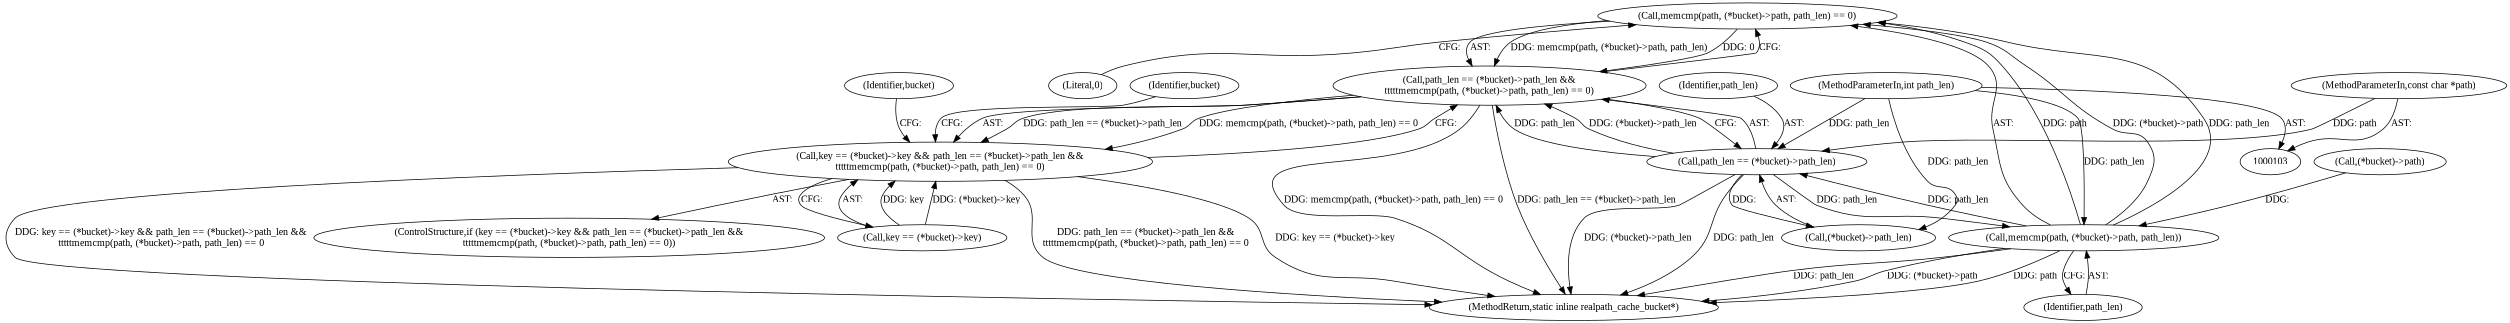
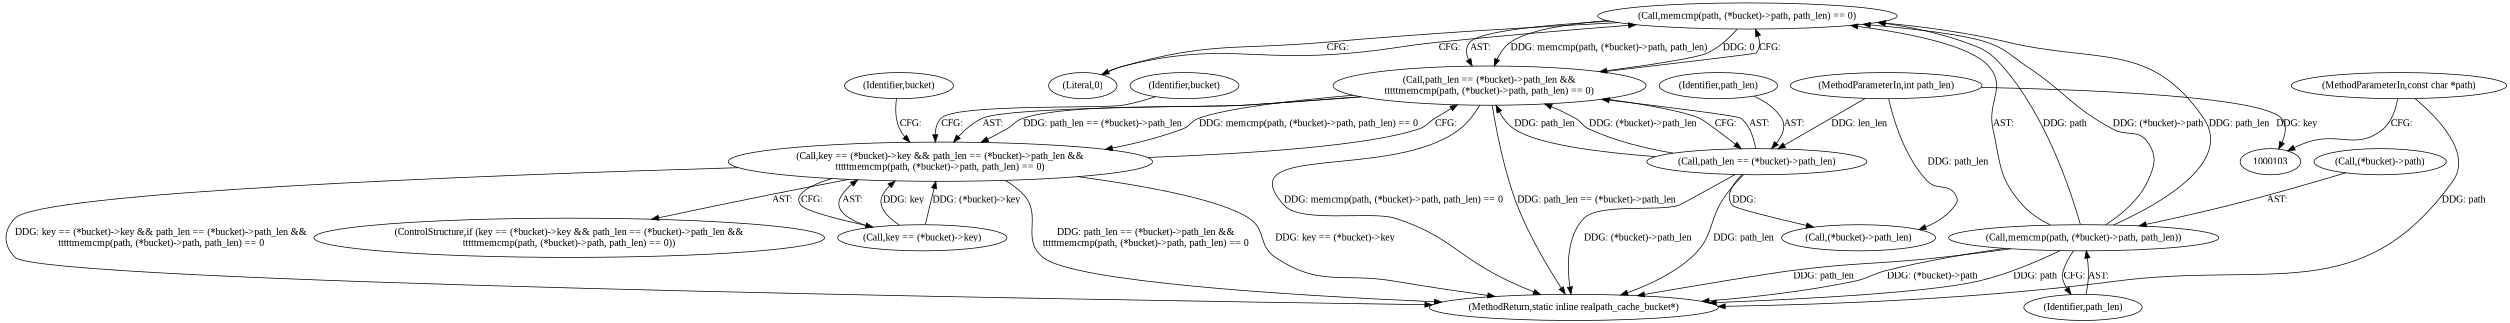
edge "(Call,memcmp(path, (*bucket)->path, path_len) == 0)" -> "(Literal,0)": added, label "CFG:"
edge "(MethodParameterIn,int path_len)" -> "(Call,memcmp(path, (*bucket)->path, path_len))": removed, label "DDG: path_len"
edge "(MethodParameterIn,int path_len)" -> "(Call,path_len == (*bucket)->path_len)": label "DDG: path_len" -> "DDG: len_len"
edge "(MethodParameterIn,int path_len)" -> "1000103": label "AST: " -> "DDG: key"
edge "(MethodParameterIn,const char *path)" -> "1000103": label "AST: " -> "CFG: "
edge "(MethodParameterIn,const char *path)" -> "(Call,path_len == (*bucket)->path_len)": now "(MethodParameterIn,const char *path)" -> "(MethodReturn,static inline realpath_cache_bucket*)"
edge "(Call,(*bucket)->path)" -> "(Call,memcmp(path, (*bucket)->path, path_len))": label "DDG: " -> "AST: "
edge "(Call,memcmp(path, (*bucket)->path, path_len))" -> "(Call,path_len == (*bucket)->path_len)": removed, label "DDG: path_len"
edge "(Call,(*bucket)->path_len)" -> "(Call,path_len == (*bucket)->path_len)": removed, label "AST:"
edge "(Call,path_len == (*bucket)->path_len)" -> "(Call,memcmp(path, (*bucket)->path, path_len))": removed, label "DDG: path_len"
